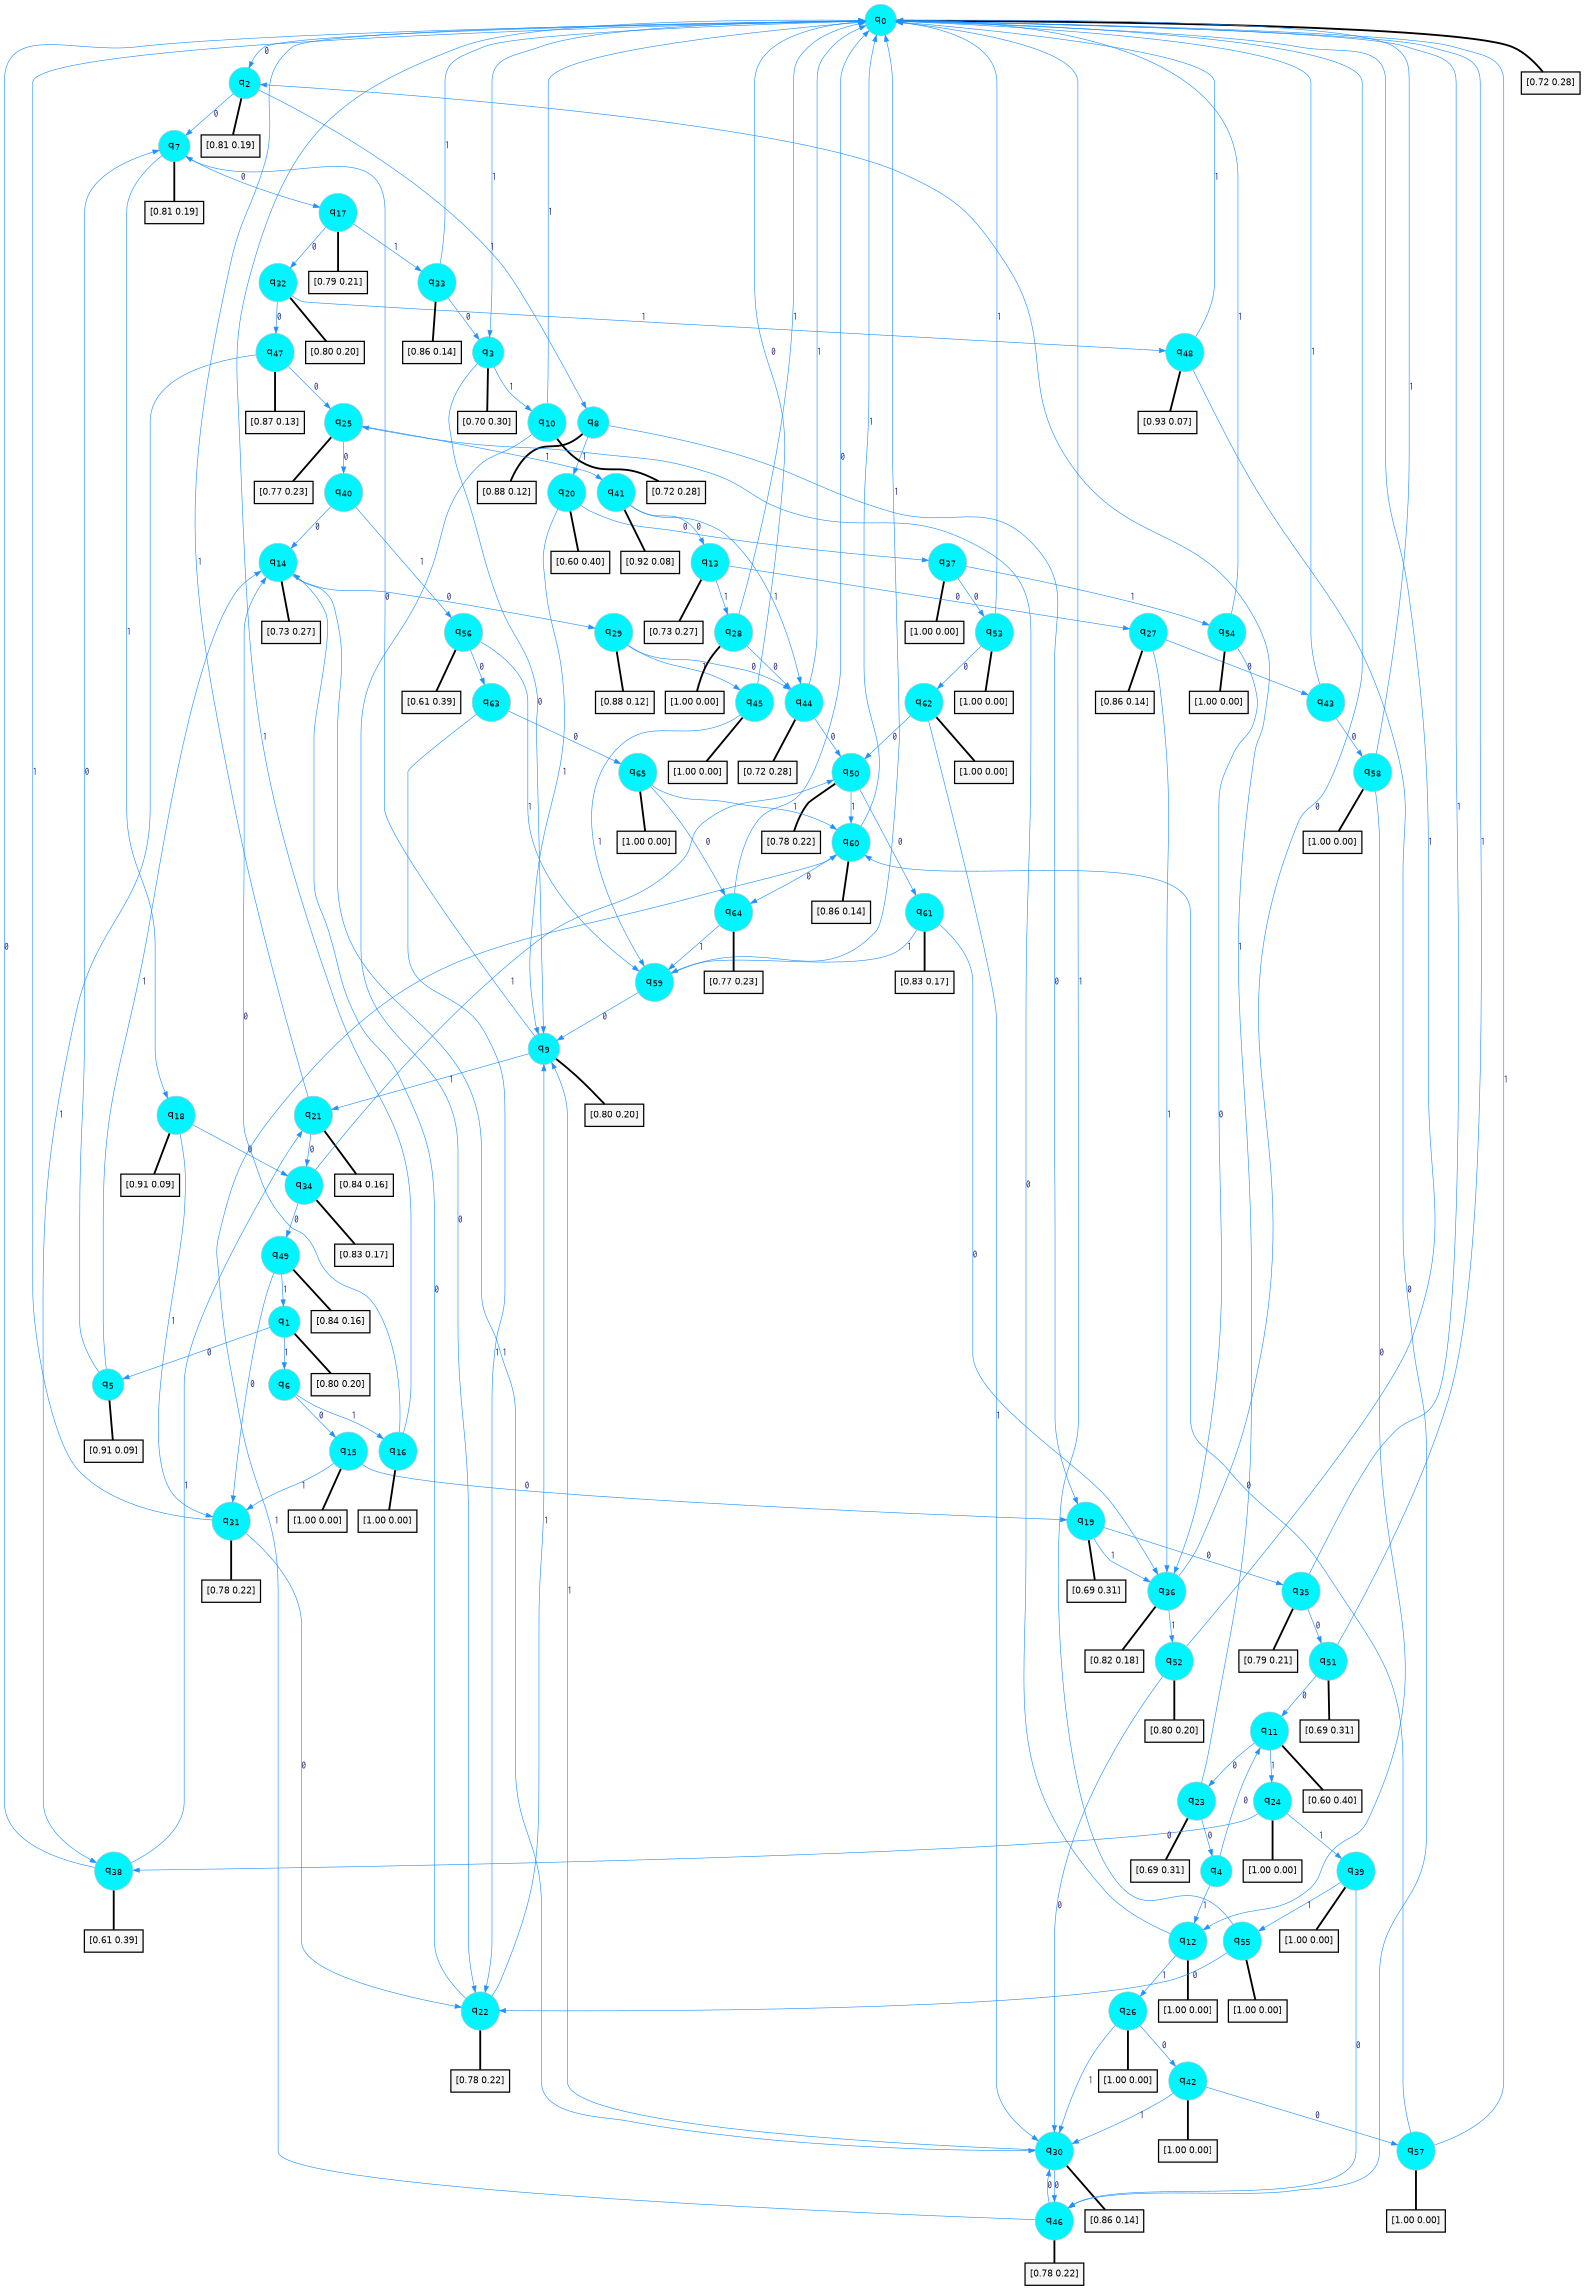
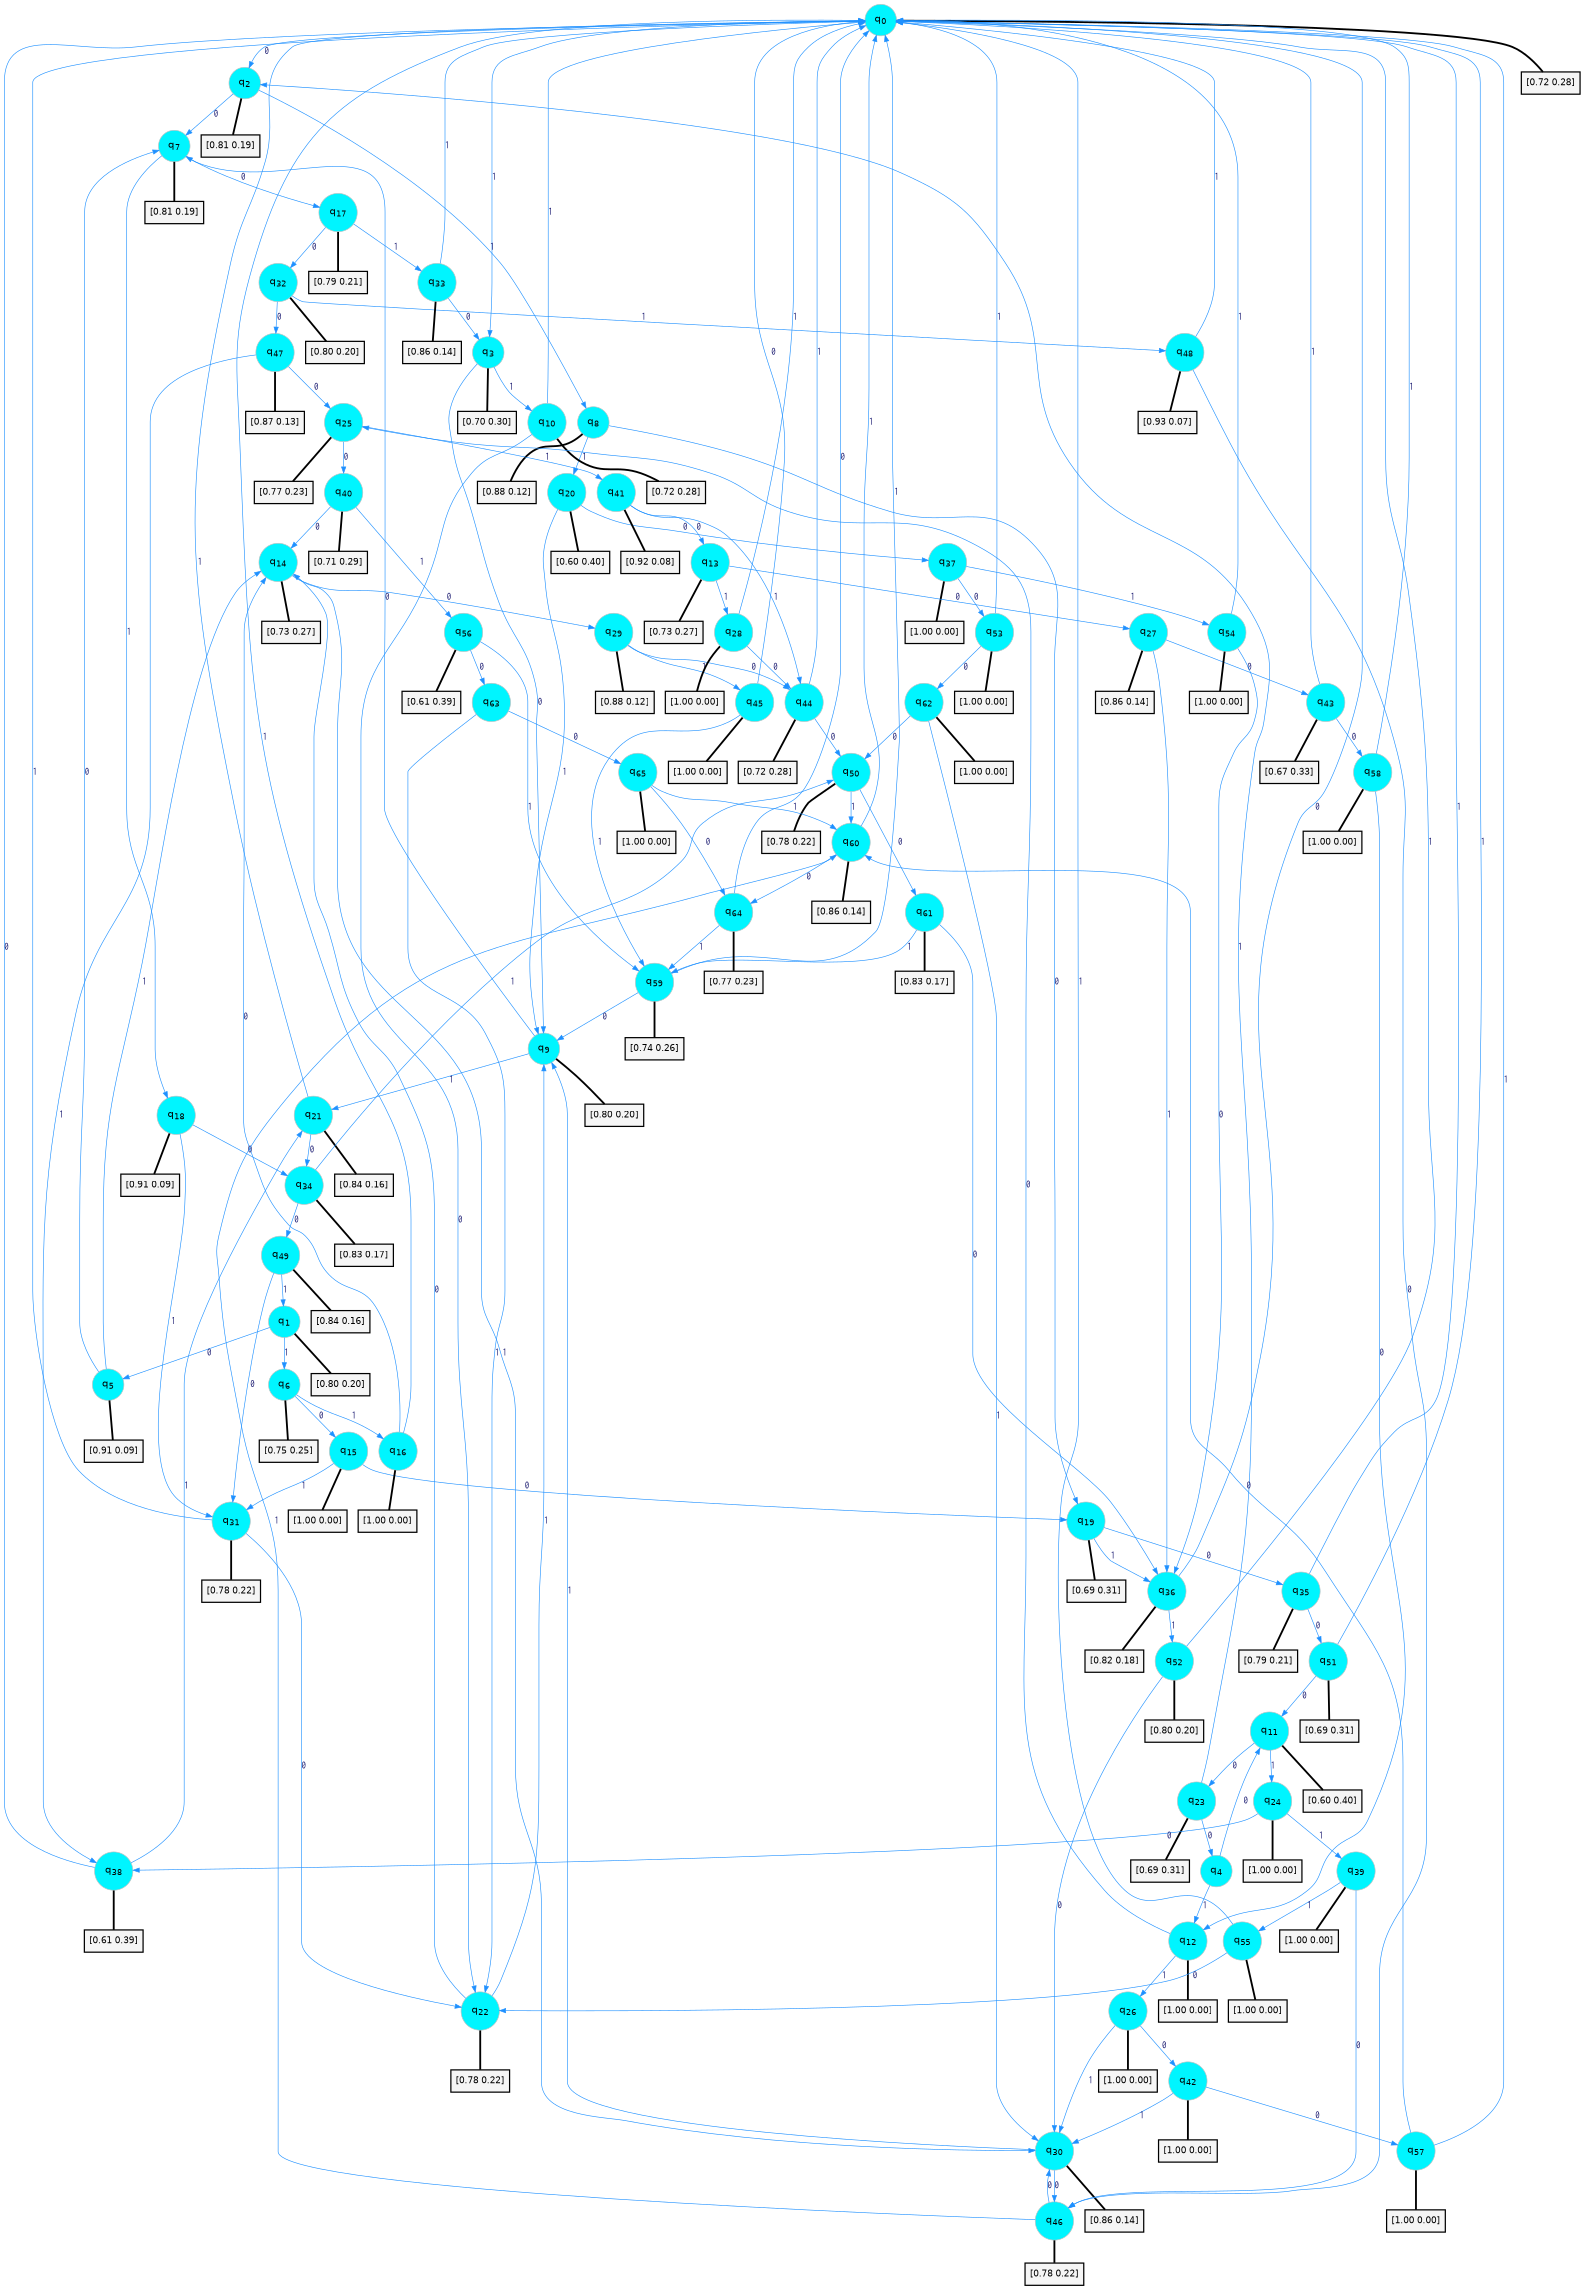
node "[0.71 0.29]": added
node "[0.67 0.33]": added
node "[0.74 0.26]": added
node "[0.75 0.25]": added
